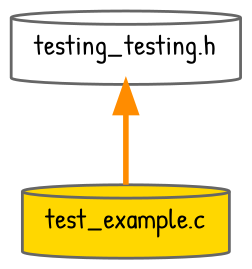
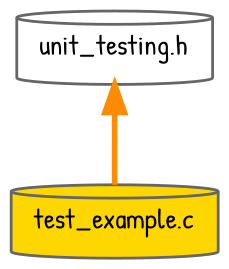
node "testing_testing.h": label "testing_testing.h" -> "unit_testing.h"
